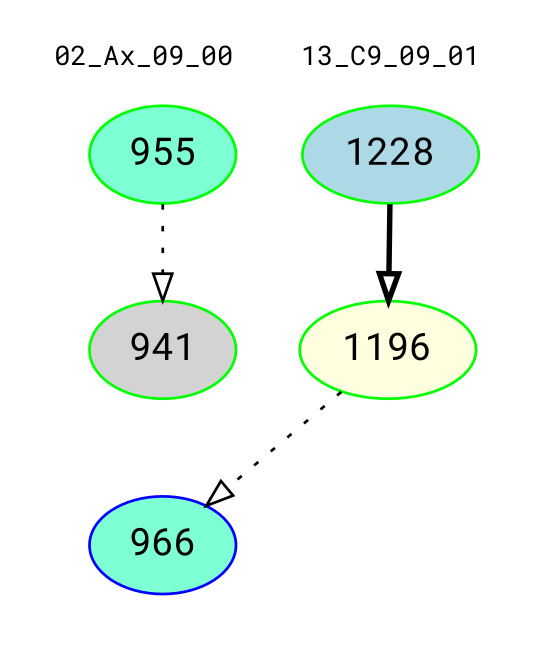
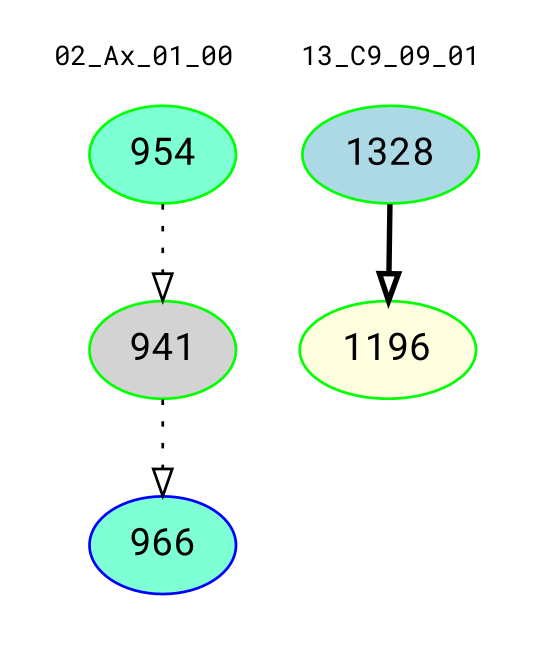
cluster "02_Ax_09_00": label "02_Ax_09_00" -> "02_Ax_01_00"
node "955": label "955" -> "954"
node "1228": label "1228" -> "1328"
edge "1196" -> "966": now "941" -> "966"
